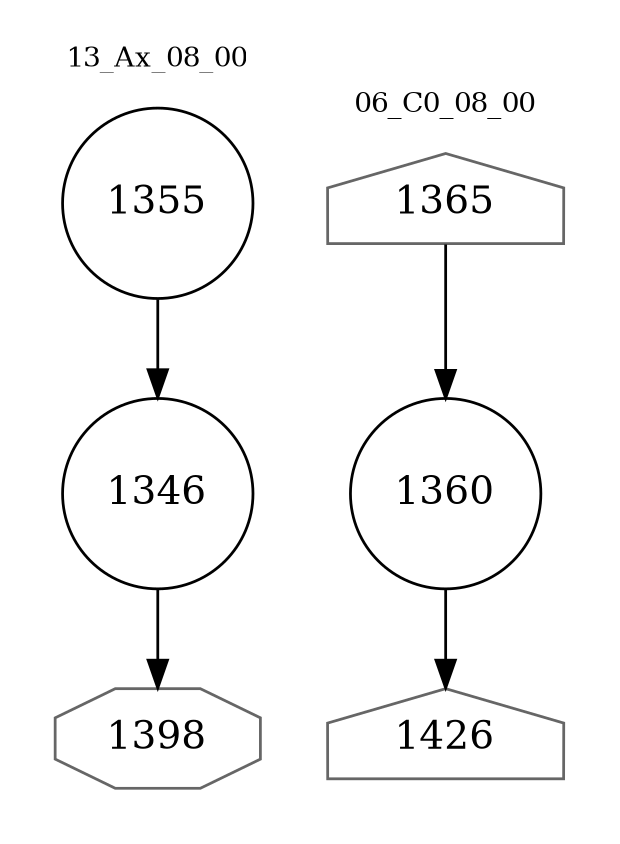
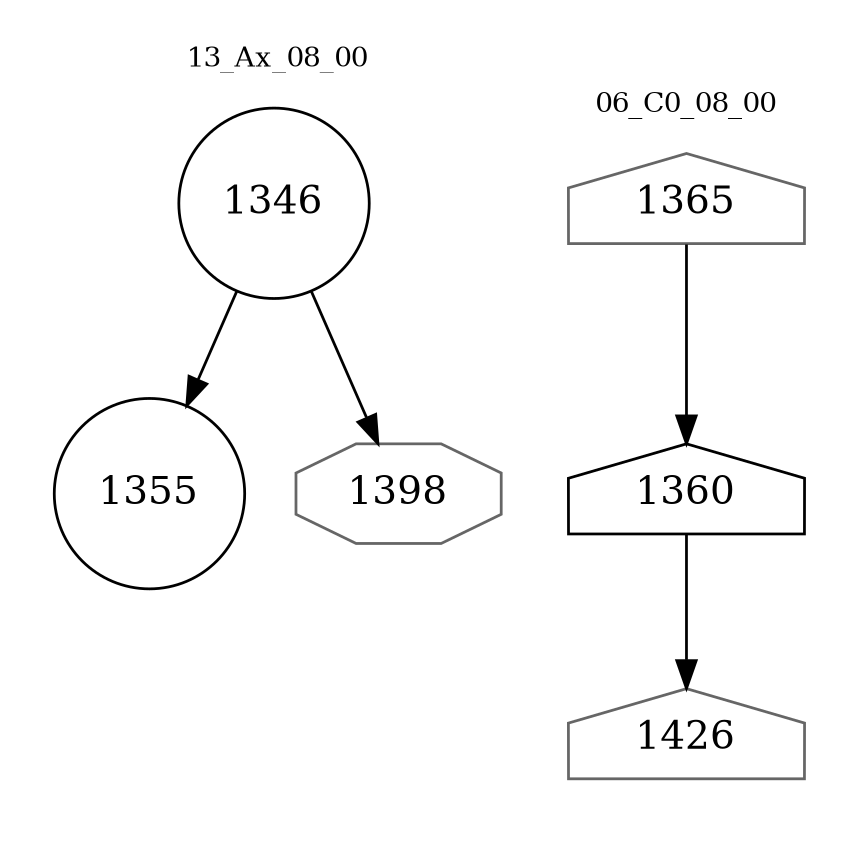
edge "1355" -> "1346": reversed
node "1360": shape circle -> house
